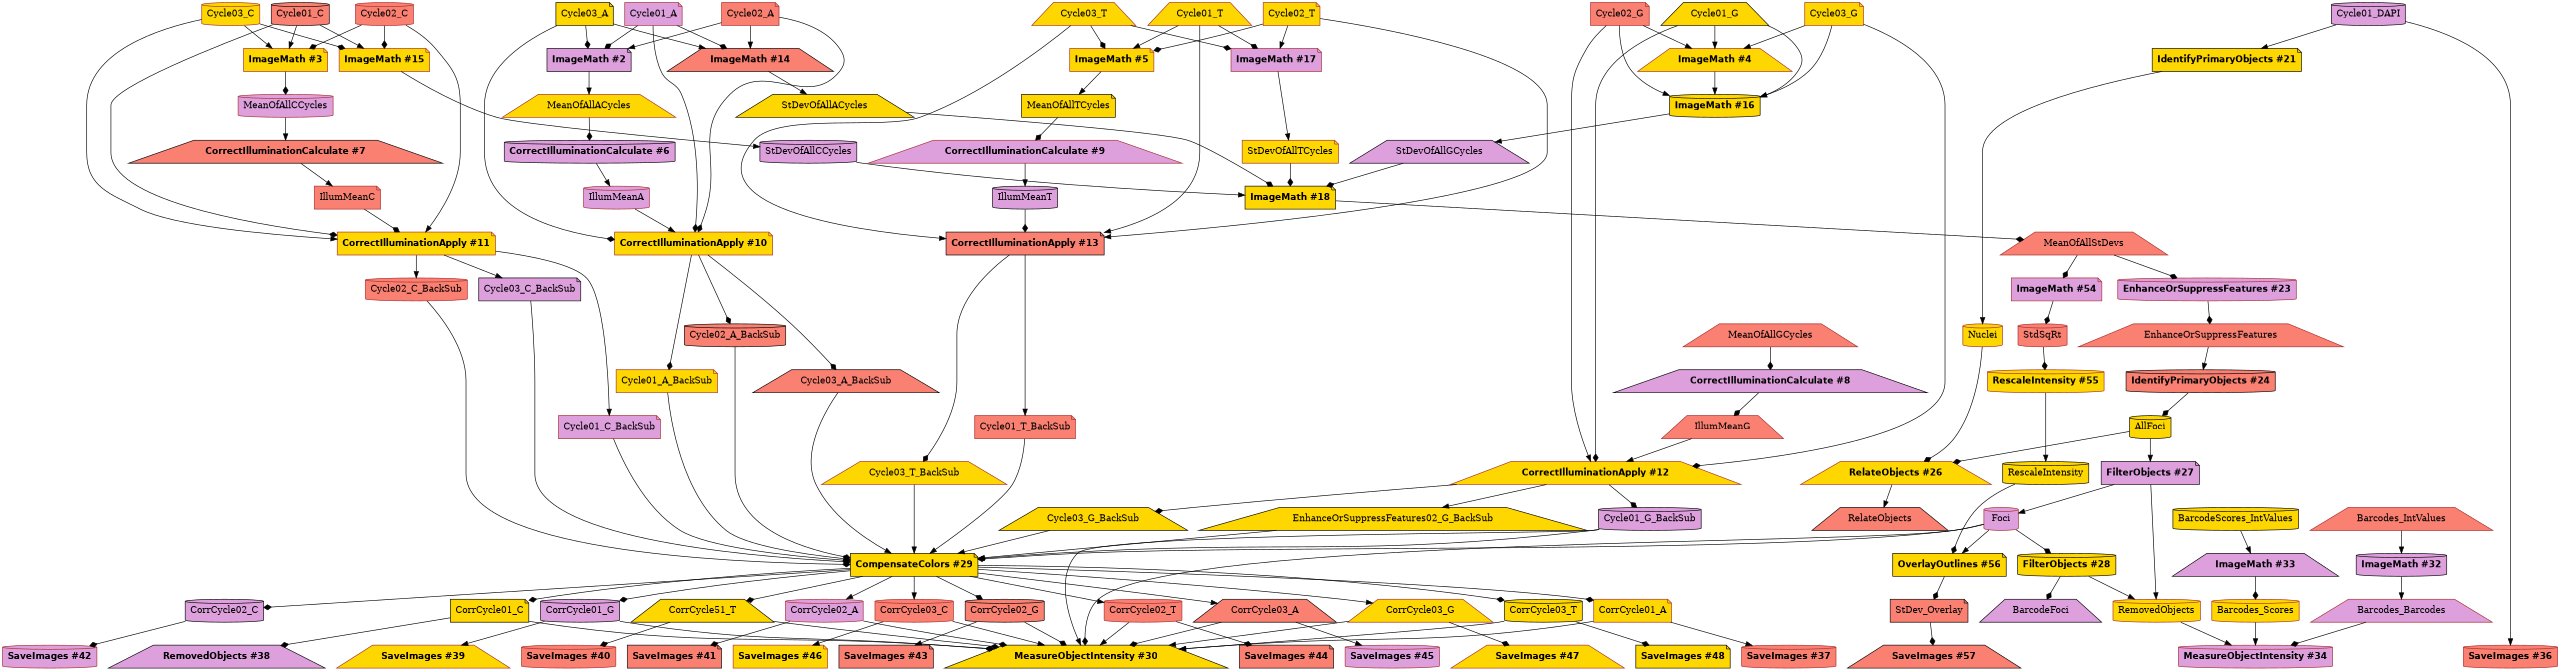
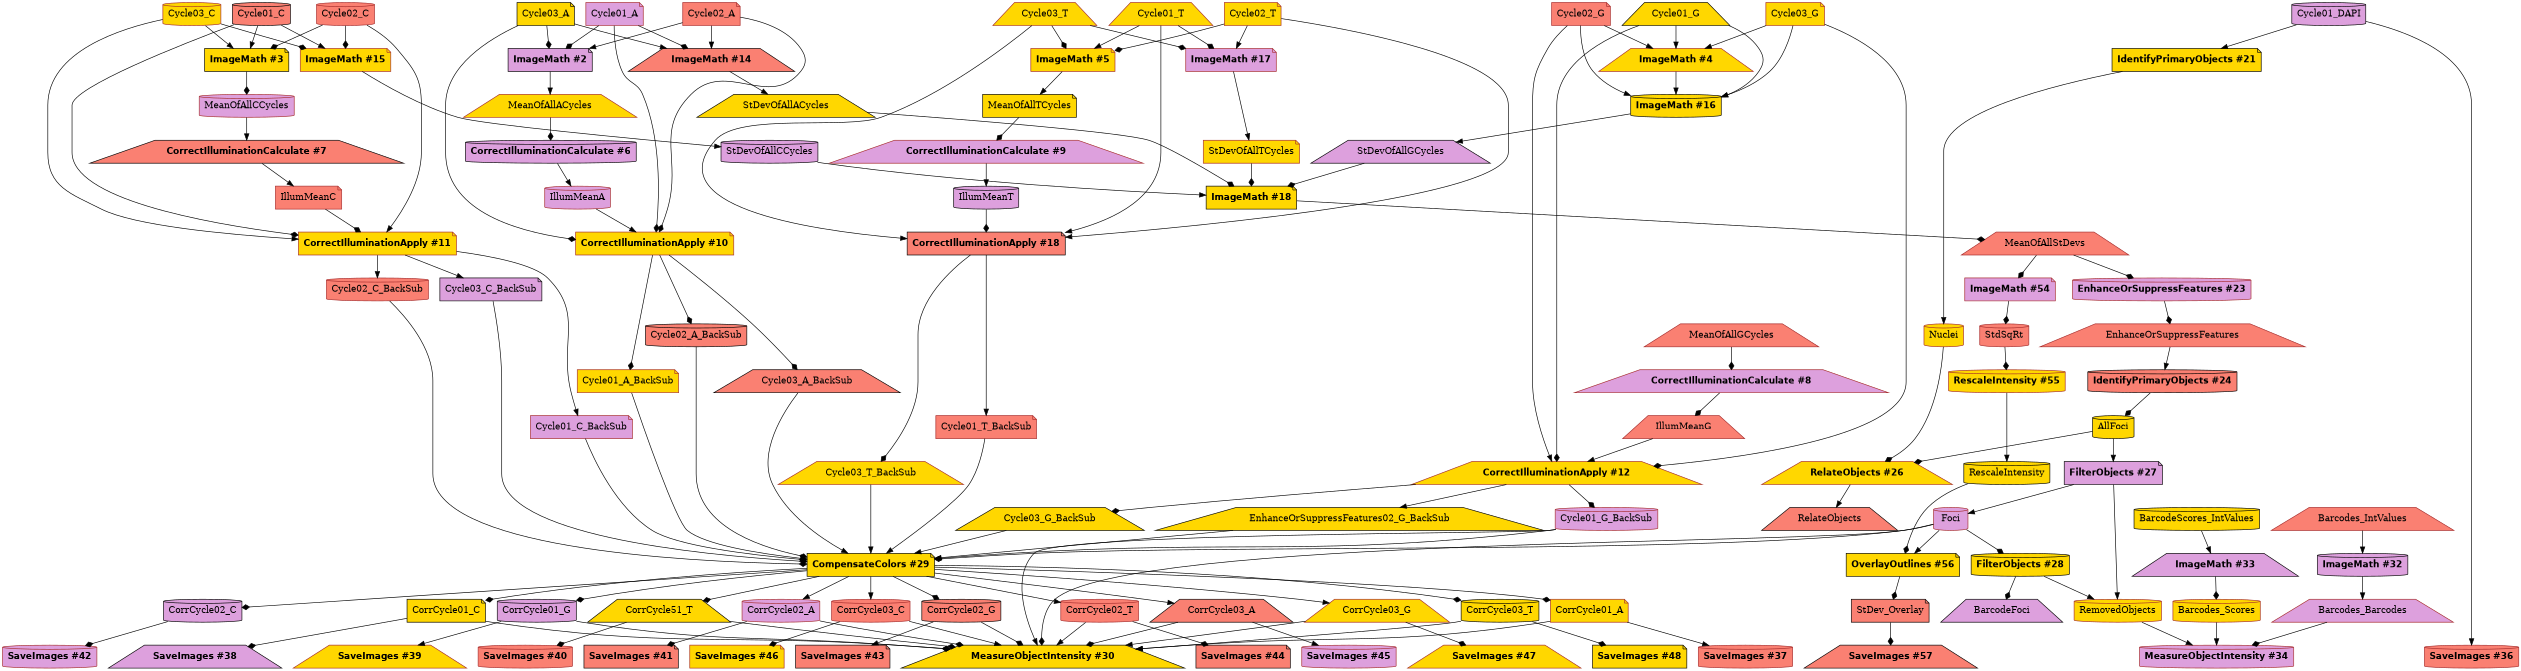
node "ImageMath #3": color brown -> black
node "CorrectIlluminationApply #13": label "CorrectIlluminationApply #13" -> "CorrectIlluminationApply #18"
node "CorrectIlluminationCalculate #8": color black -> brown
node "Cycle01_G_BackSub": color black -> brown
edge "CorrCycle03_C" -> "SaveImages #46": arrowhead normal -> diamond
node "RemovedObjects #38": label "RemovedObjects #38" -> "SaveImages #38"
